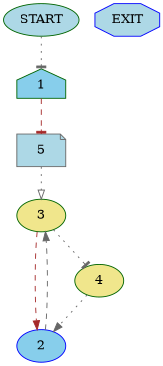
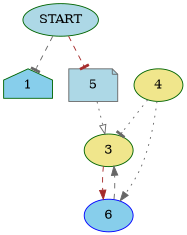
node "EXIT": removed
edge "START" -> "1": style dotted -> dashed
edge "1" -> "5": now "START" -> "5"
edge "3" -> "4": reversed
node "2": label "2" -> "6"
